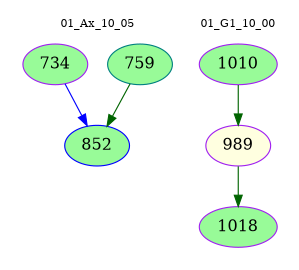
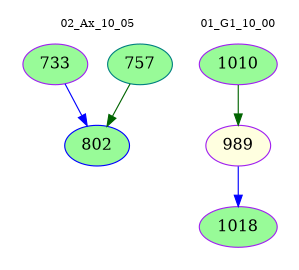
cluster "01_Ax_10_05": label "01_Ax_10_05" -> "02_Ax_10_05"
node "734": label "734" -> "733"
node "759": label "759" -> "757"
node "852": label "852" -> "802"
edge "989" -> "1018": color darkgreen -> blue
